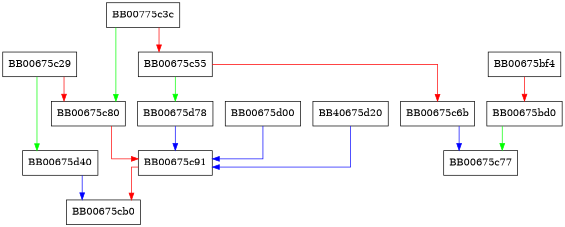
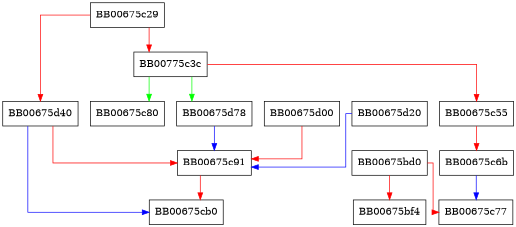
edge "BB00675c29" -> "BB00675c80": now "BB00675c29" -> "BB00775c3c"
edge "BB00675c55" -> "BB00675d78": now "BB00775c3c" -> "BB00675d78"
edge "BB00675bf4" -> "BB00675bd0": reversed
edge "BB00675c29" -> "BB00675d40": color green -> red
node "BB40675d20": label "BB40675d20" -> "BB00675d20"
edge "BB00675bd0" -> "BB00675c77": color green -> red
edge "BB00675c80" -> "BB00675c91": now "BB00675d40" -> "BB00675c91"
edge "BB00675d00" -> "BB00675c91": color blue -> red
